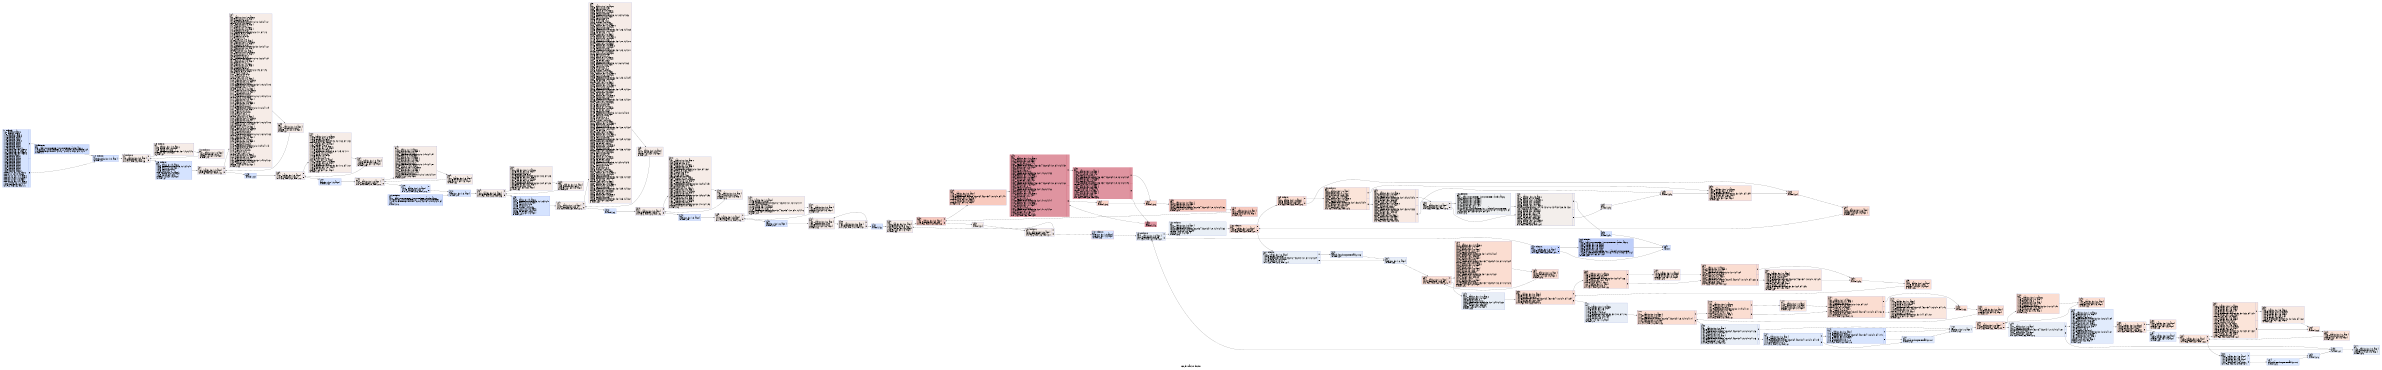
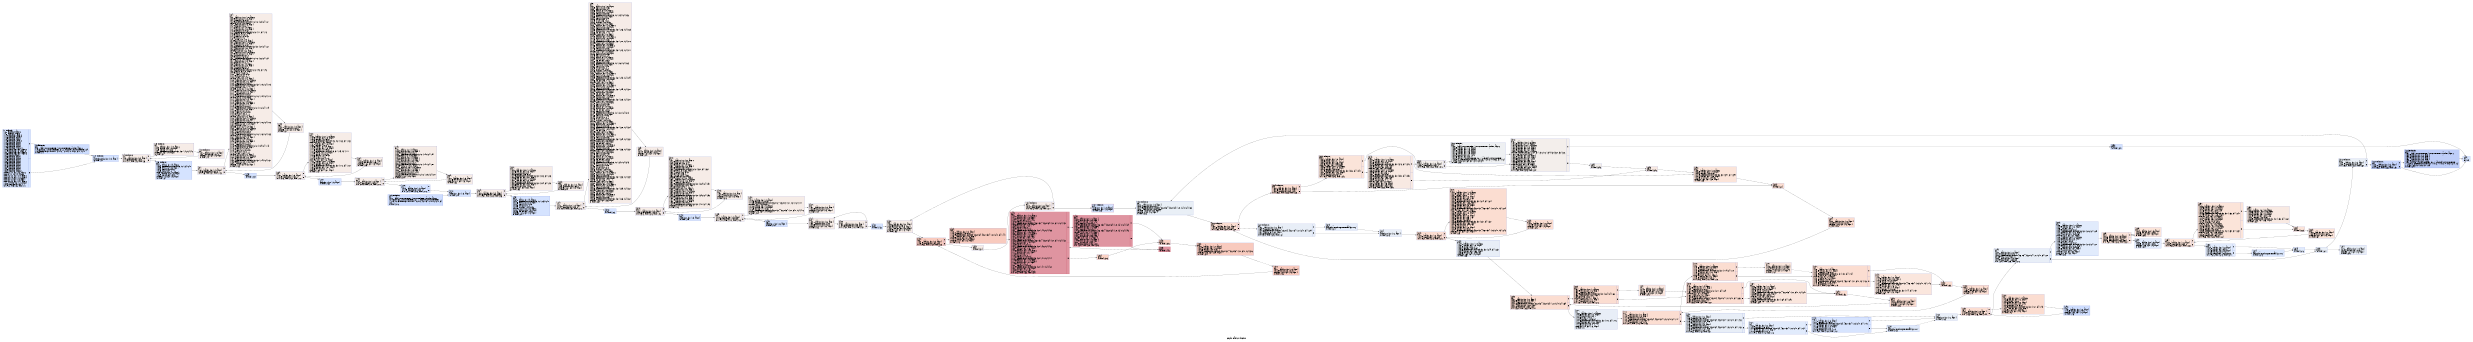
edge "%517 Unknown:" -> "%518 Unknown:": now "%517 Unknown:" -> "%521 Unknown:"
node "%796:": fillcolor #f7b39670 -> #8fb1fe70
